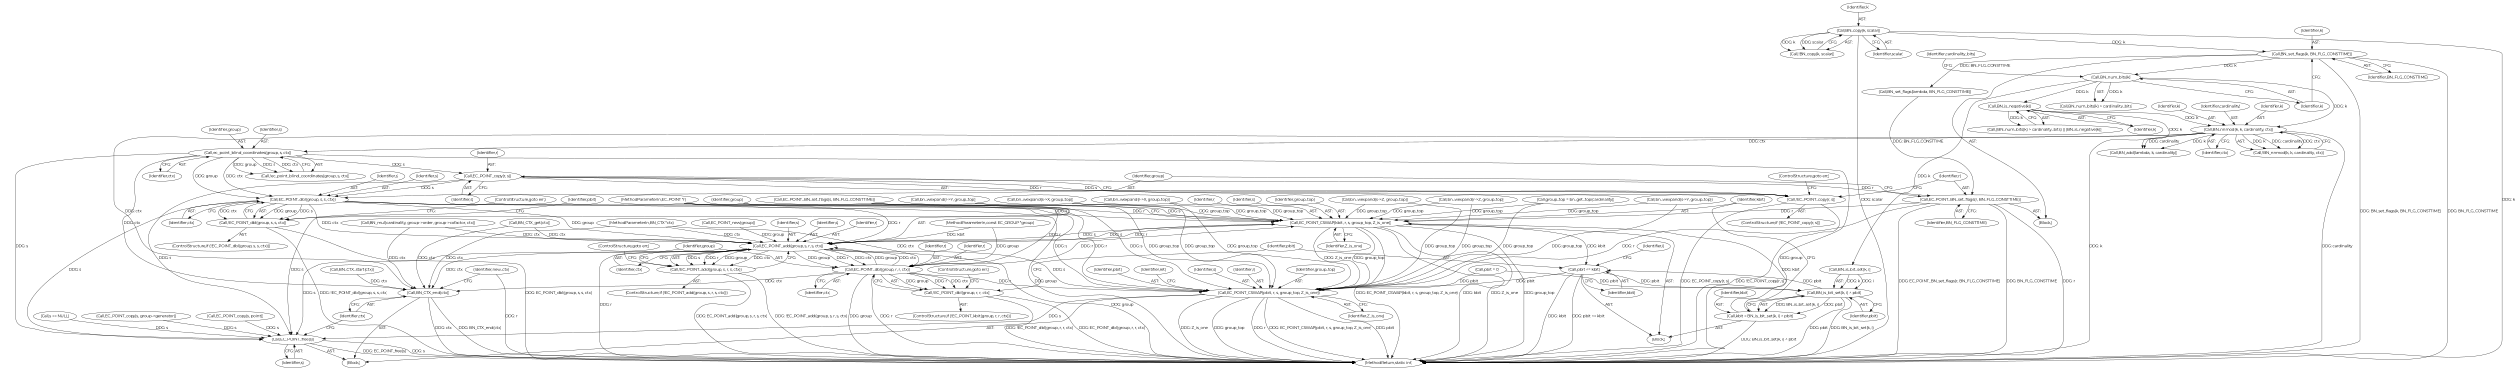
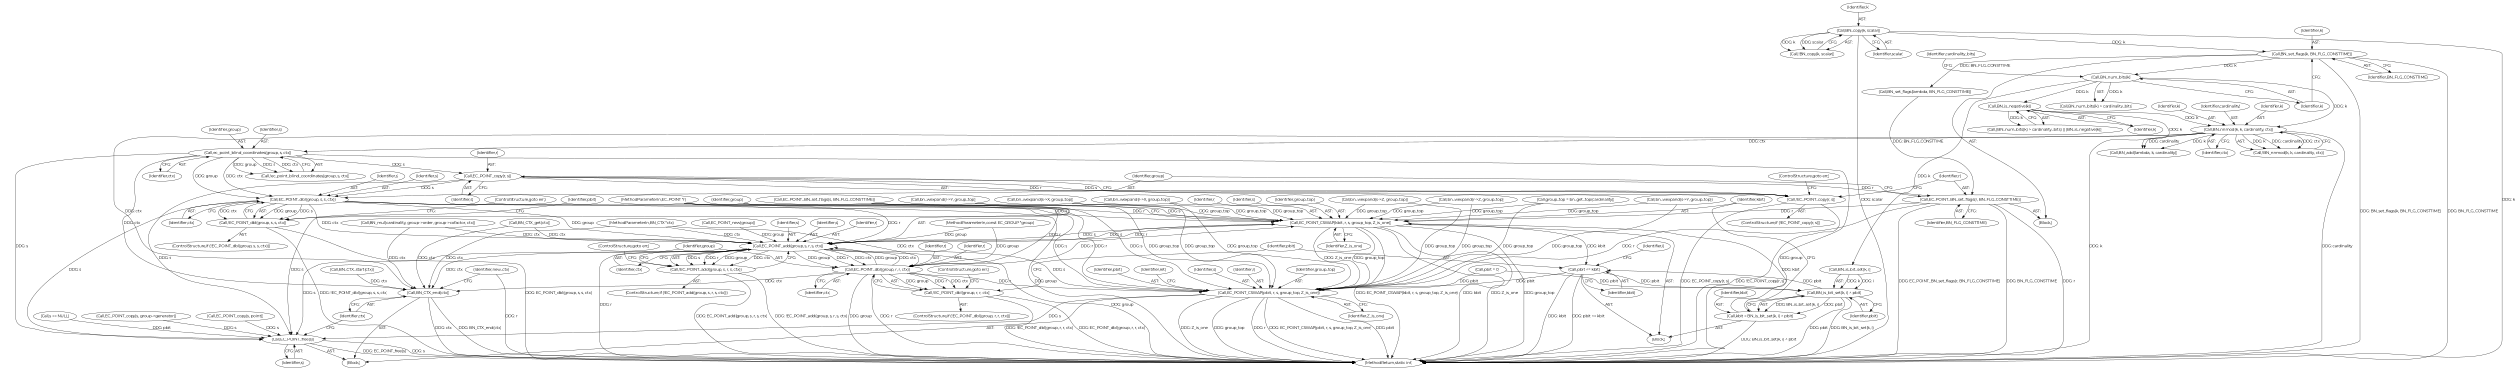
edge "(MethodParameterIn,const EC_GROUP *group)" -> "(Call,EC_POINT_add(group, s, r, s, ctx))": label "DDG: kbit" -> "DDG: group"
node "(ControlStructure,if (!EC_POINT_kbit(group, r, r, ctx)))": label "(ControlStructure,if (!EC_POINT_kbit(group, r, r, ctx)))" -> "(ControlStructure,if (!EC_POINT_dbl(group, r, r, ctx)))"
edge "(Call,s == NULL)" -> "(Call,EC_POINT_free(s))": label "DDG: s" -> "DDG: pbit"
